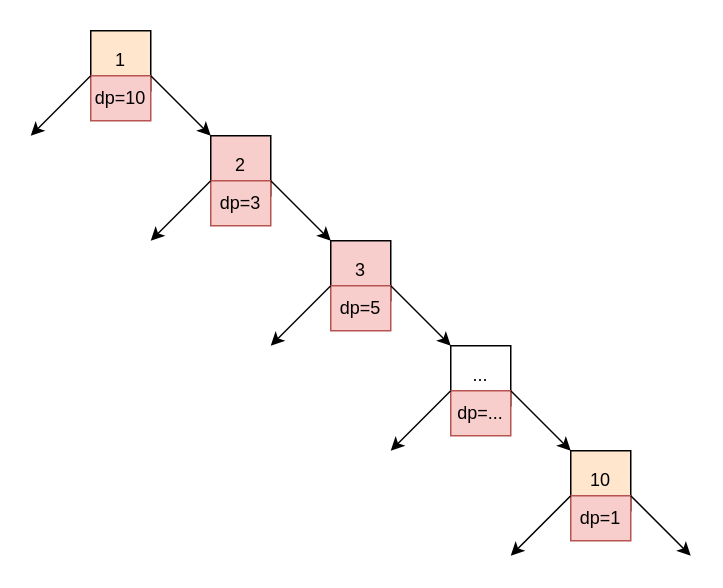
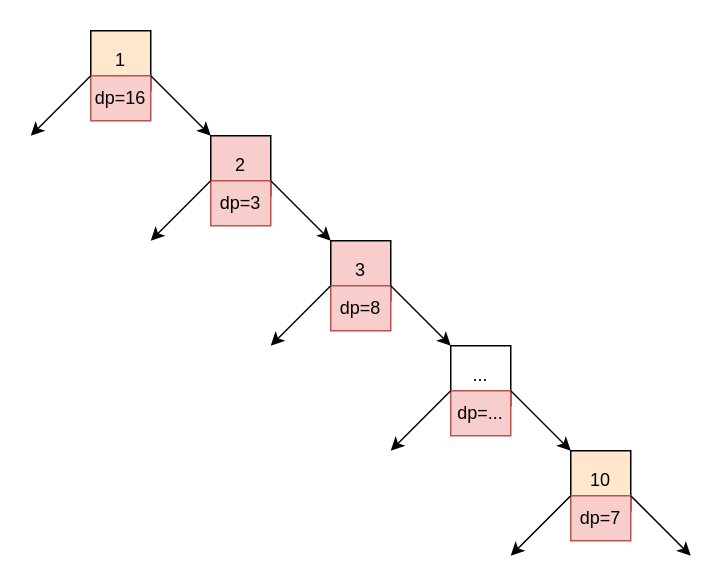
node "dp=10": label "dp=10" -> "dp=16"
node "dp=5": label "dp=5" -> "dp=8"
node "dp=1": label "dp=1" -> "dp=7"
